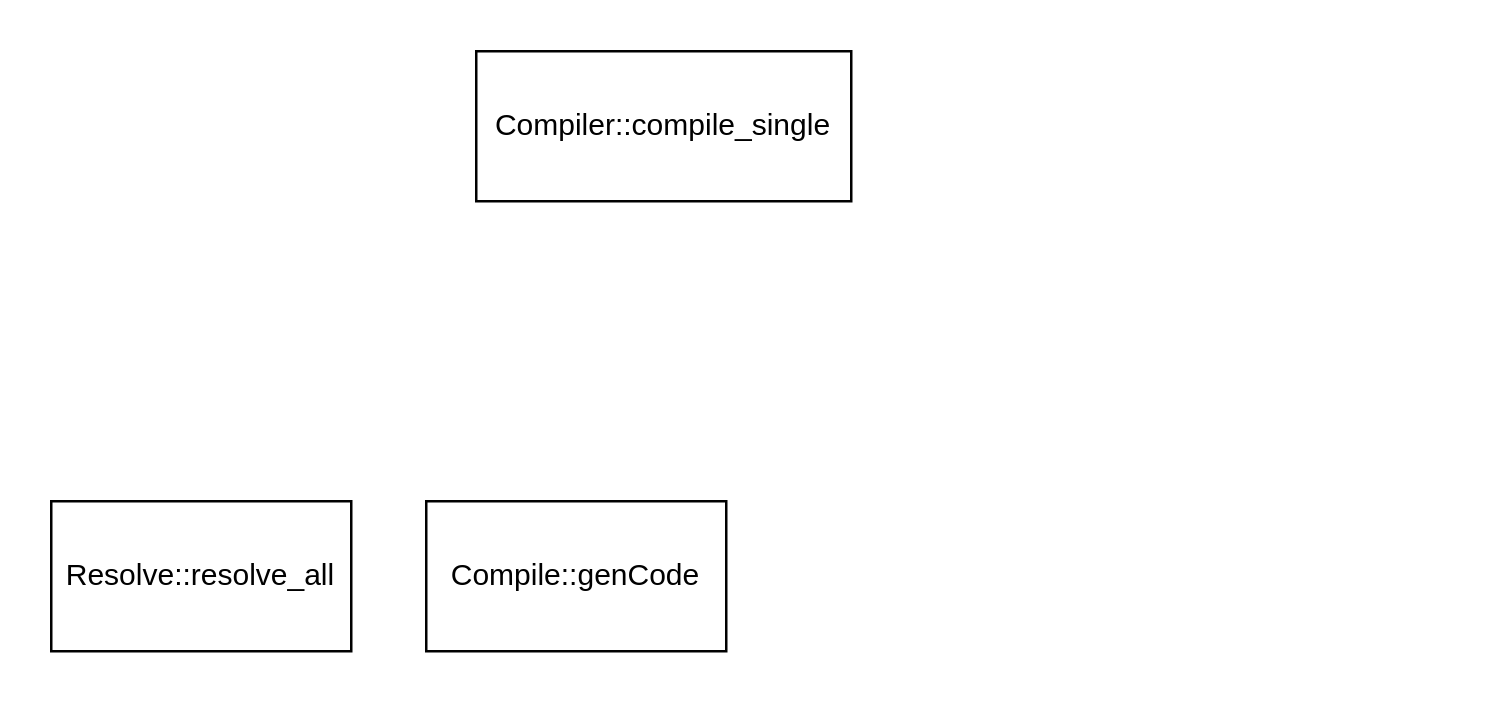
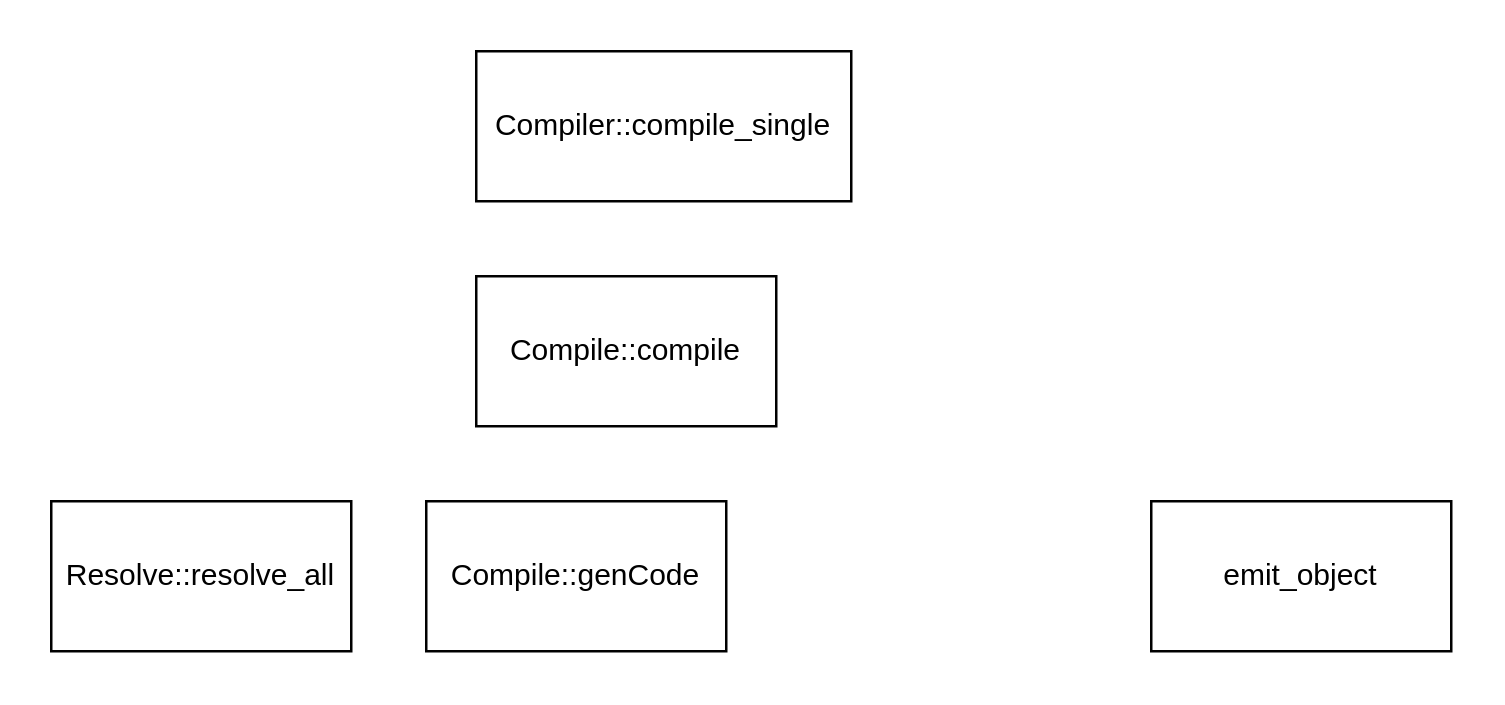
node "Compile::compile": added
node "emit_object": added
